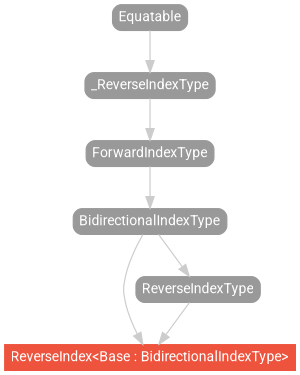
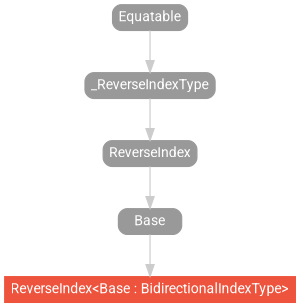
node "ForwardIndexType": label "ForwardIndexType" -> "ReverseIndex"
node "BidirectionalIndexType": label "BidirectionalIndexType" -> "Base"
node "ReverseIndexType": removed
